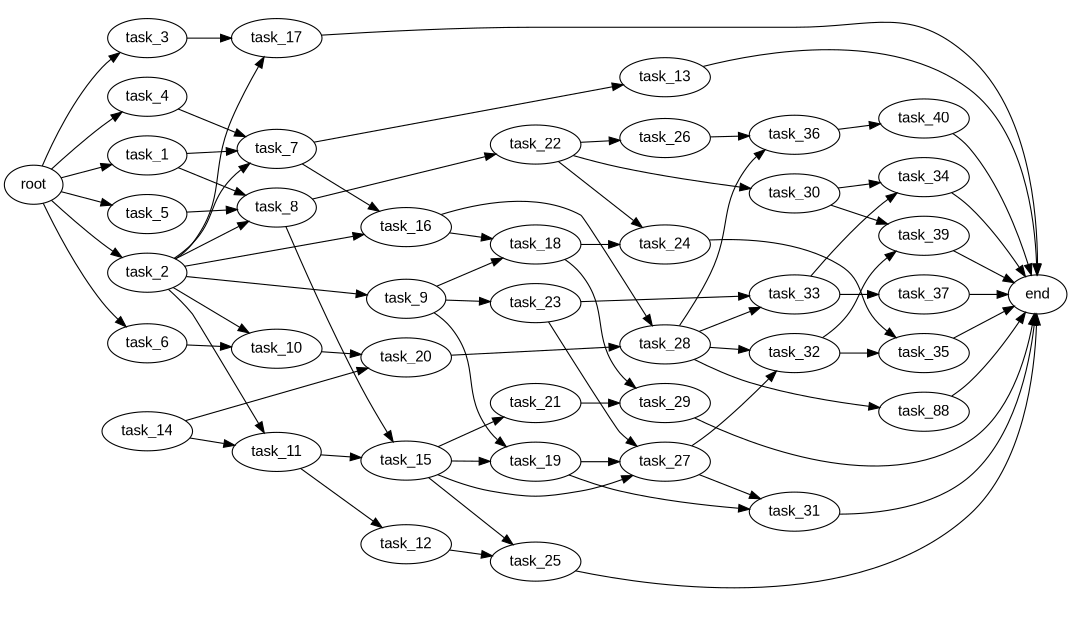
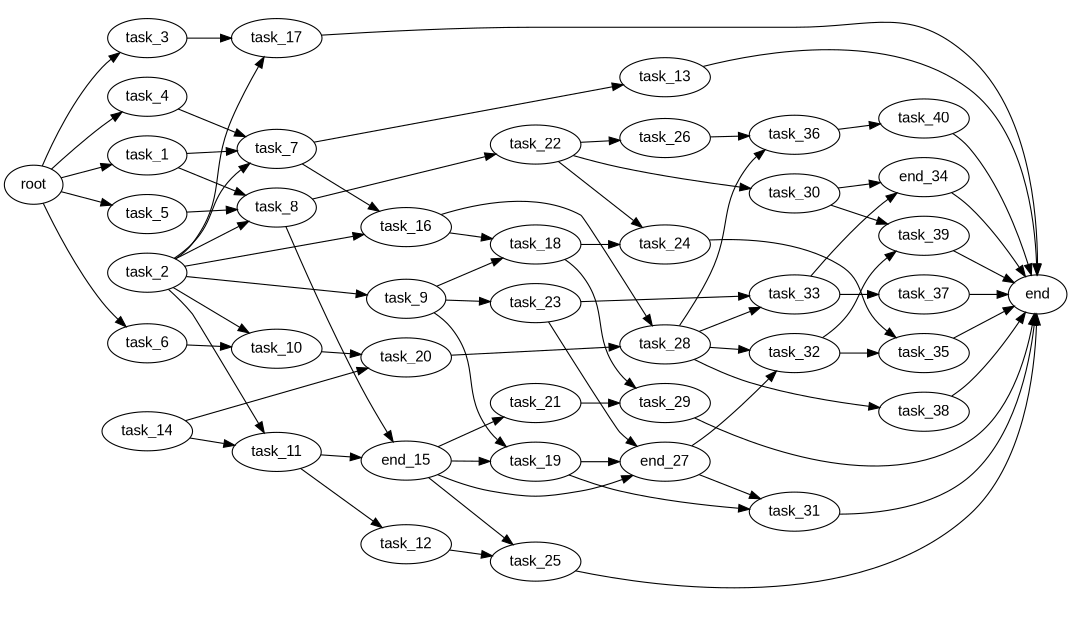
node "task_34": label "task_34" -> "end_34"
edge "root" -> "task_2": removed
node "task_88": label "task_88" -> "task_38"
node "task_15": label "task_15" -> "end_15"
node "task_27": label "task_27" -> "end_27"
